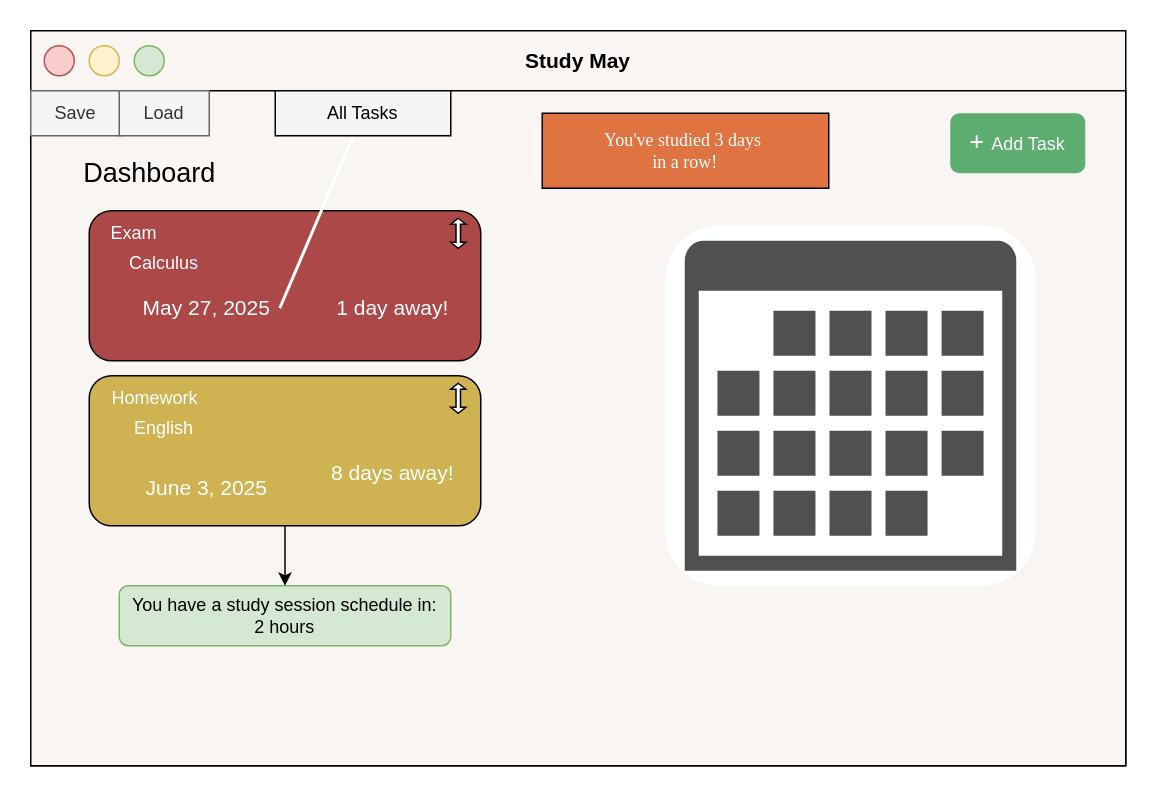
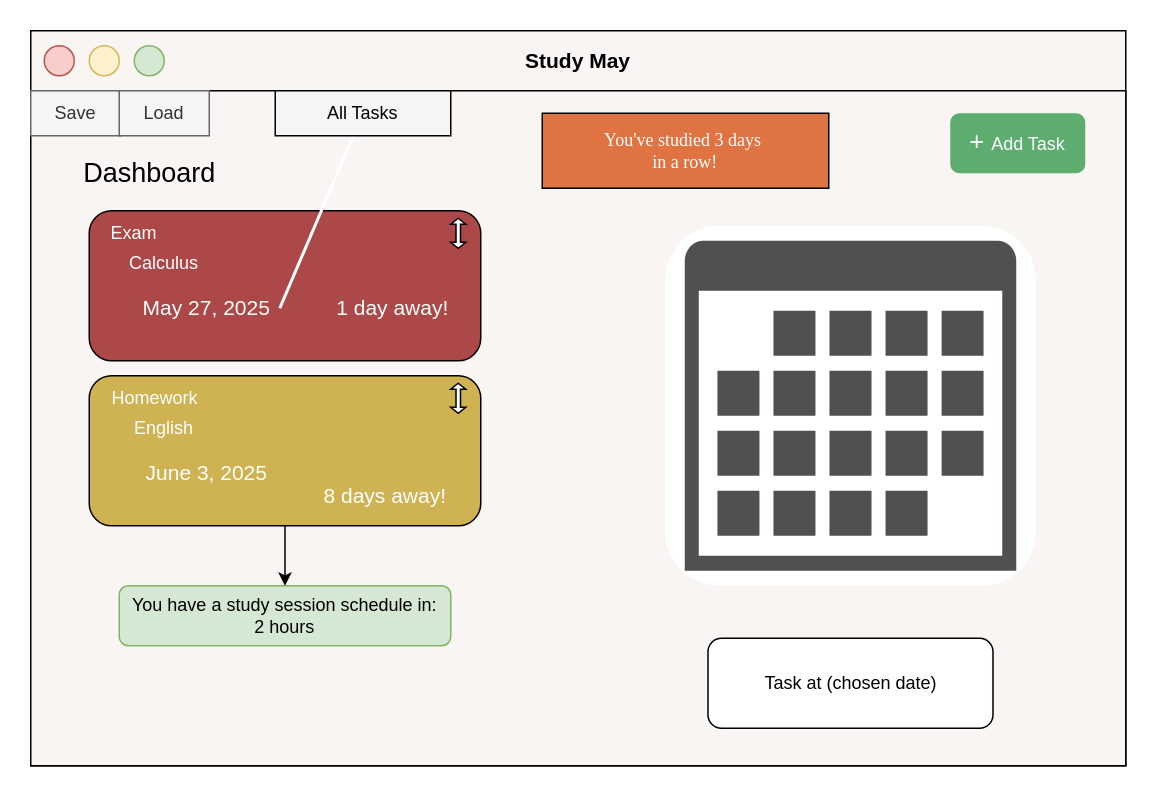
node "8 days away!": moved (393, 473) -> (386, 496)
node "June 3, 2025": moved (207, 488) -> (207, 473)
node "Task at (chosen date)": added
